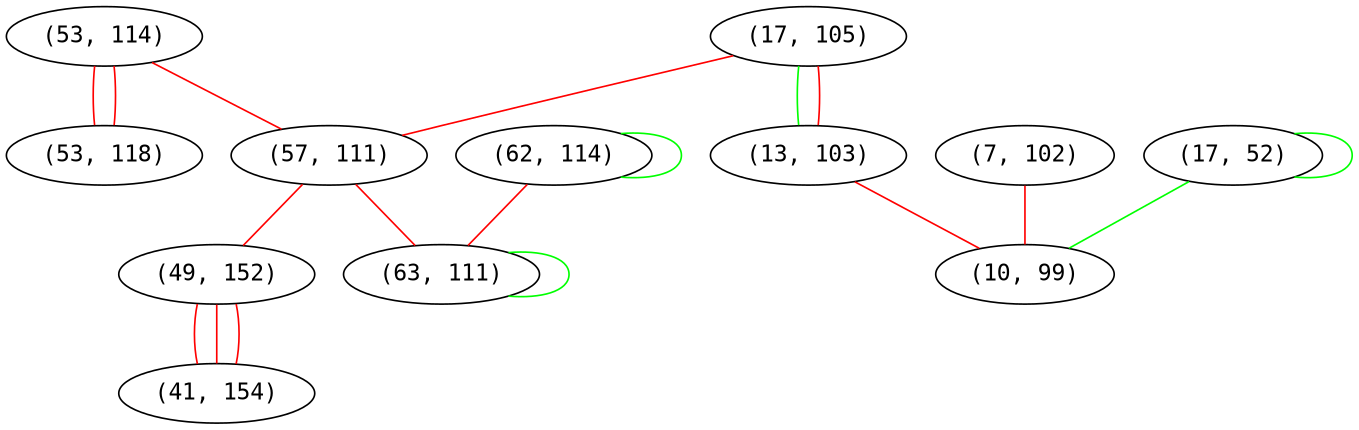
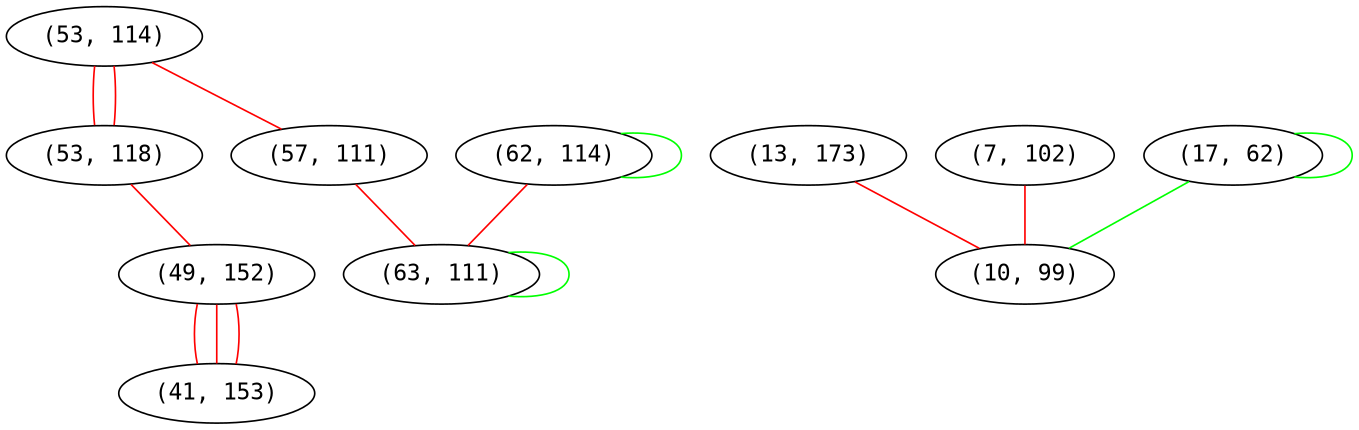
node "(17, 105)": removed
node "(13, 103)": label "(13, 103)" -> "(13, 173)"
node "(17, 52)": label "(17, 52)" -> "(17, 62)"
edge "(57, 111)" -- "(49, 152)": now "(53, 118)" -- "(49, 152)"
node "(41, 154)": label "(41, 154)" -> "(41, 153)"
